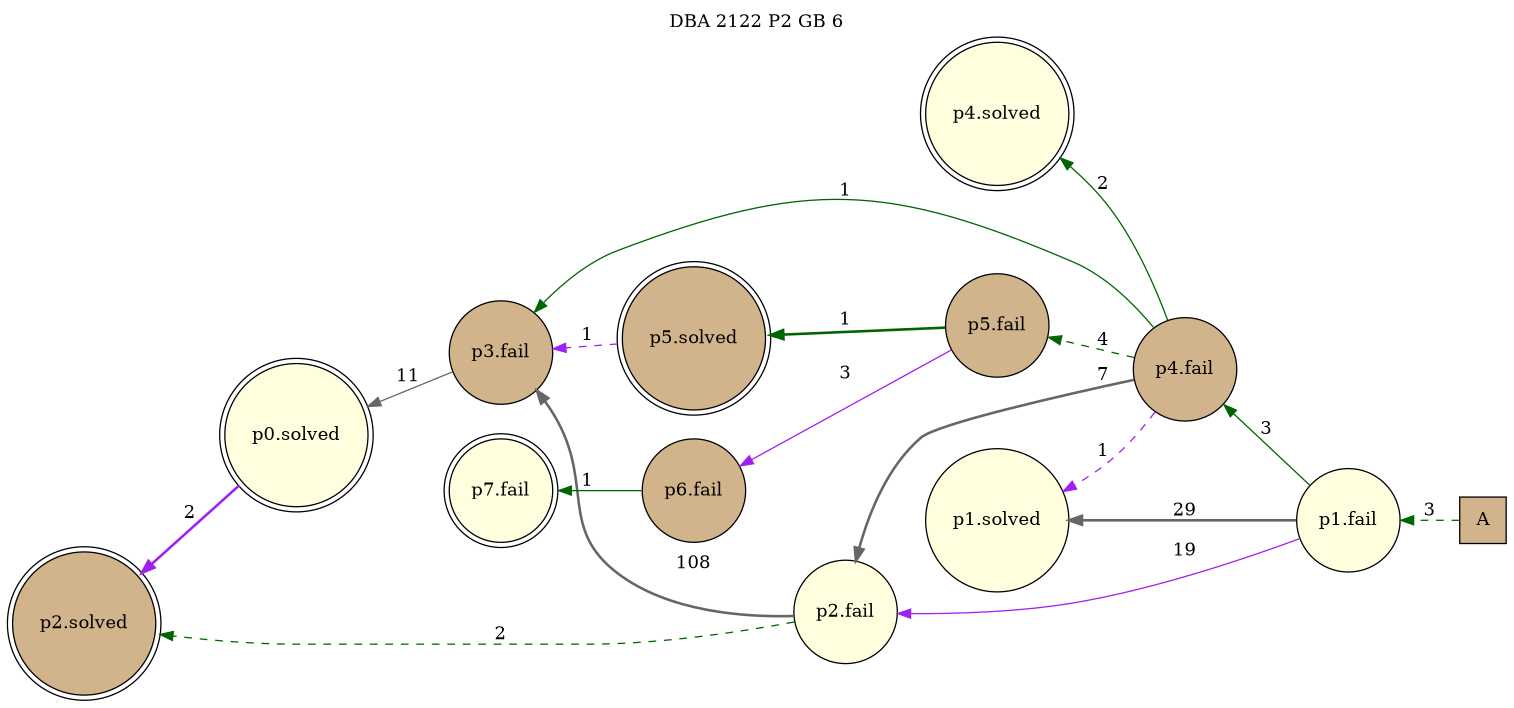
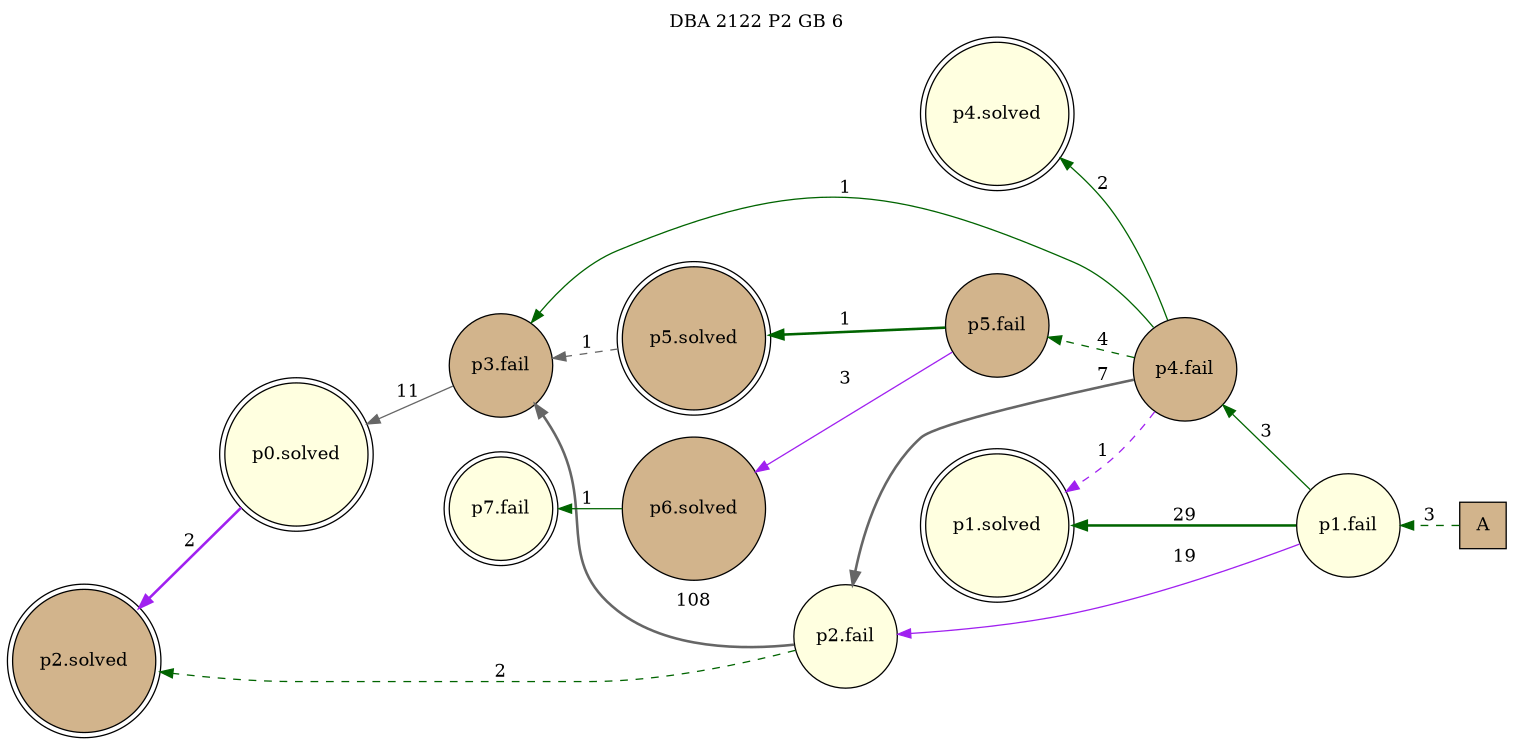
edge "p5.solved" -> "p3.fail": color purple -> gray40
node "p6.fail": label "p6.fail" -> "p6.solved"
node "p1.solved": shape circle -> doublecircle
edge "p1.fail" -> "p1.solved": color gray40 -> darkgreen
